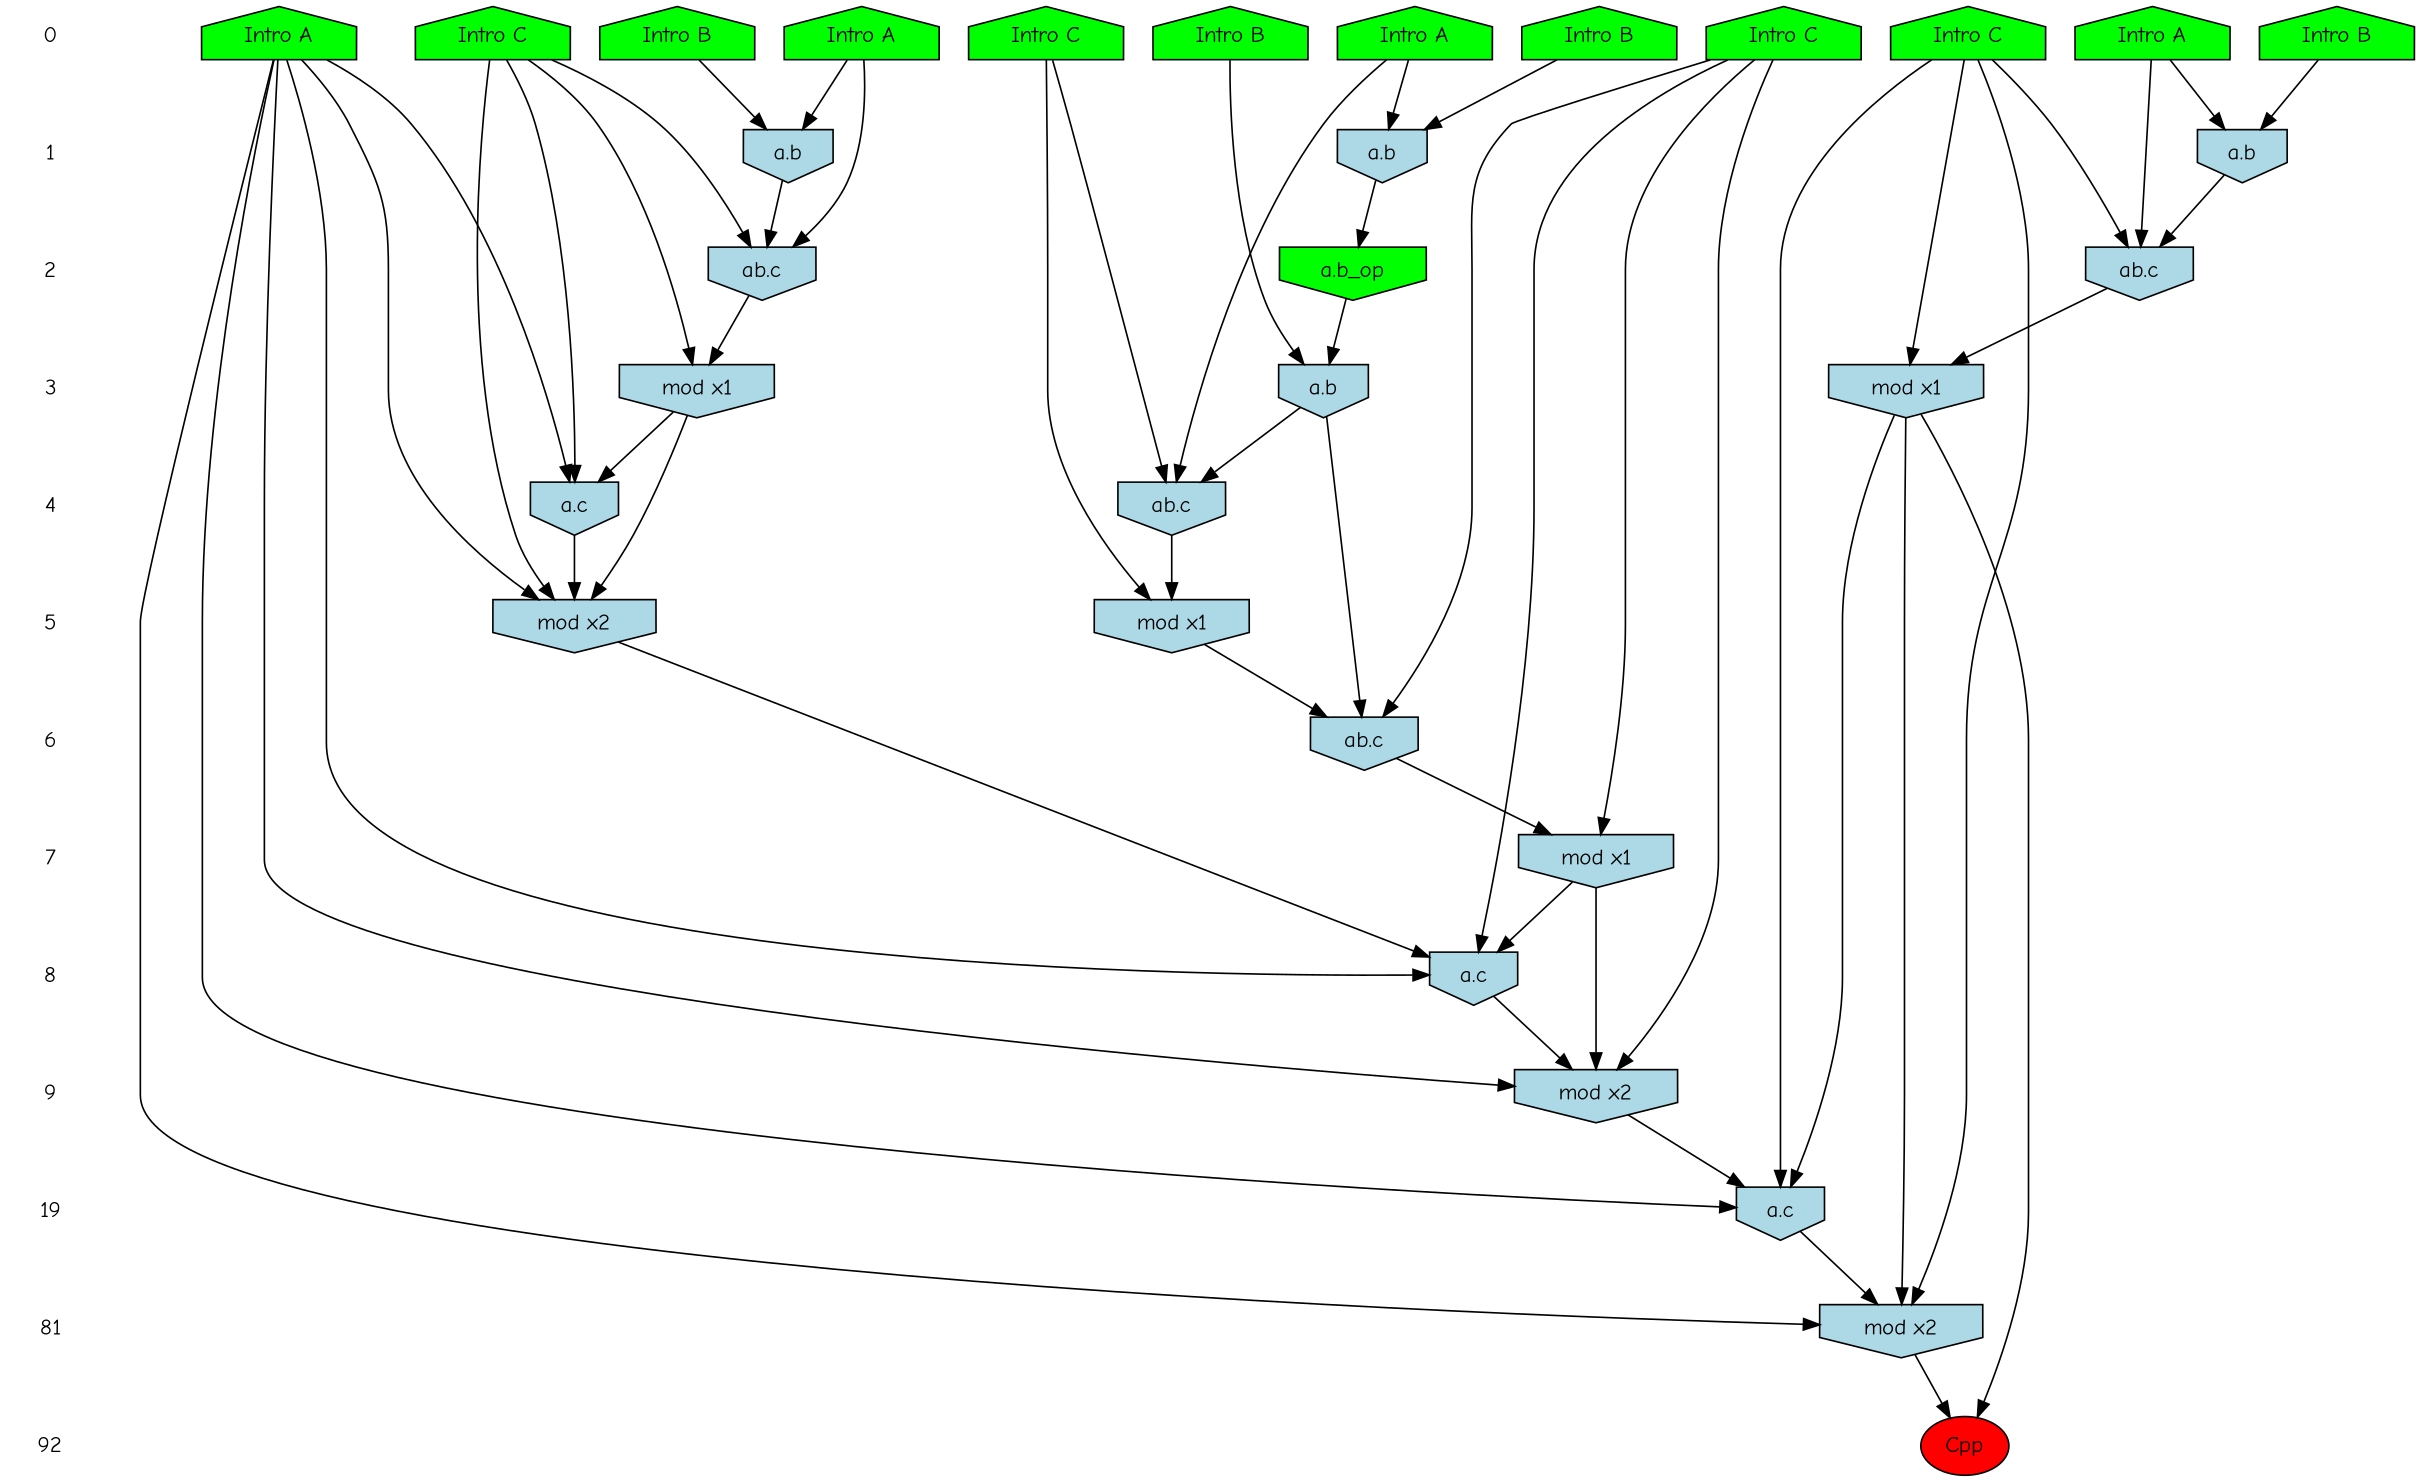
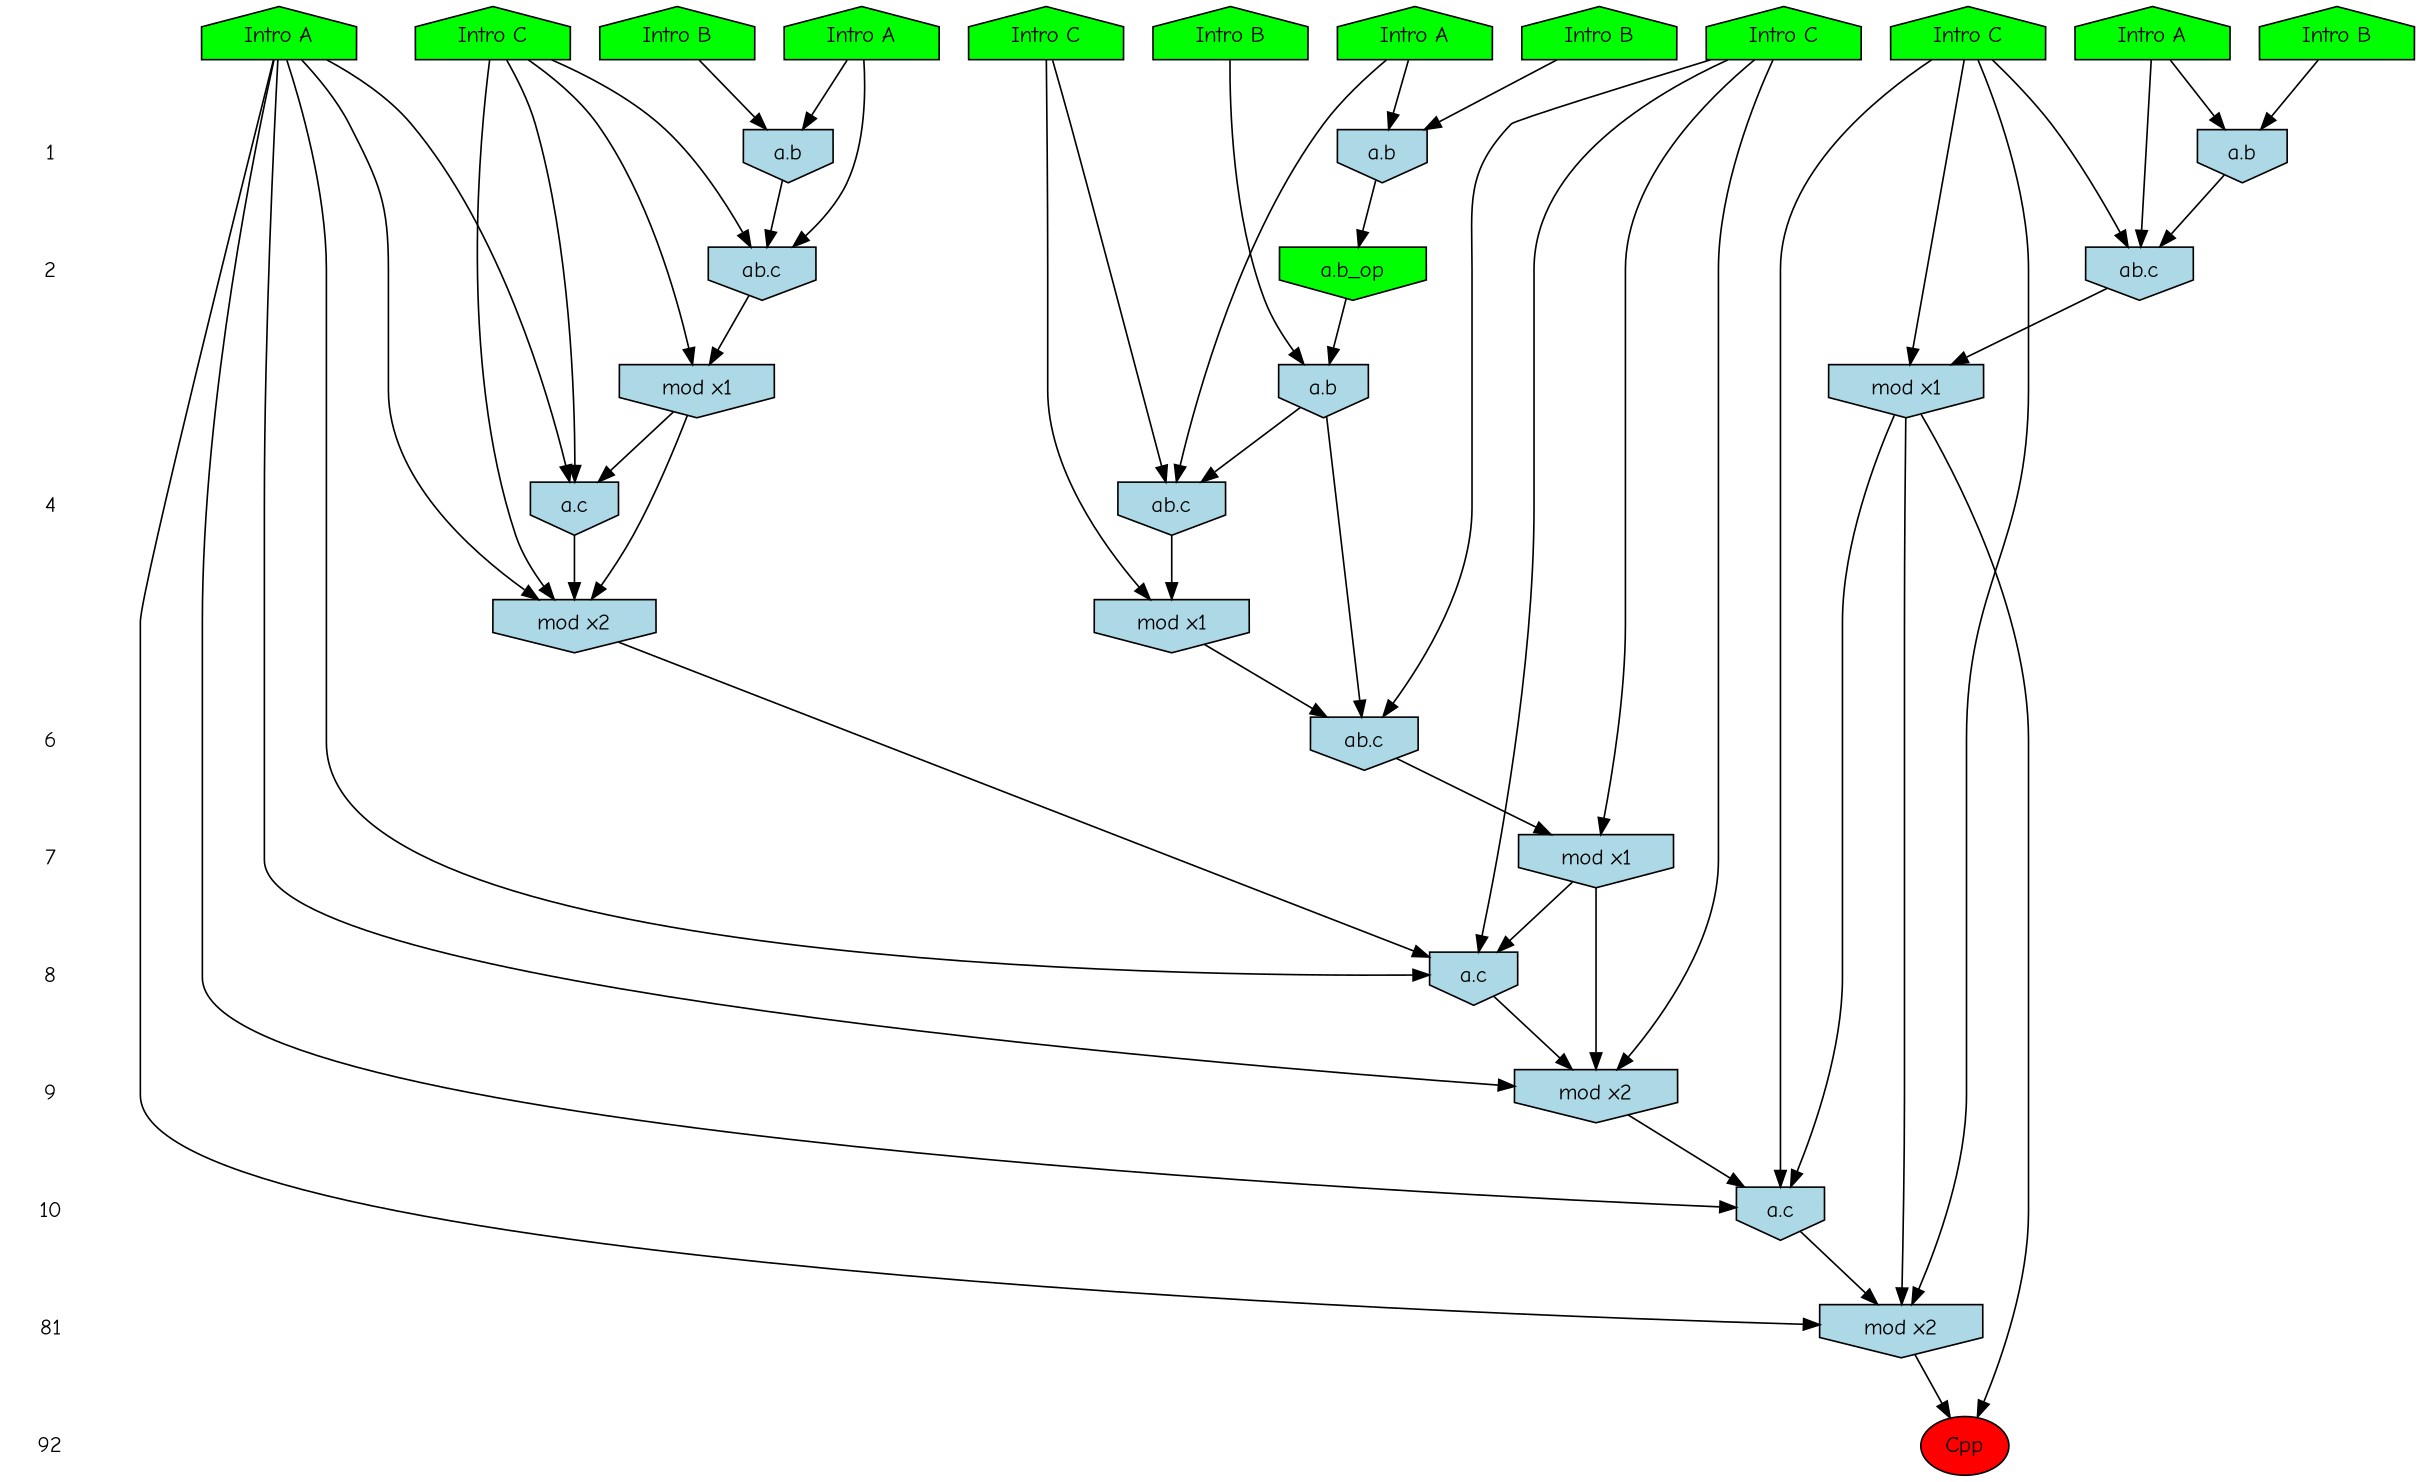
node "0": removed
node "3": removed
node "5": removed
node "19": label "19" -> "10"
